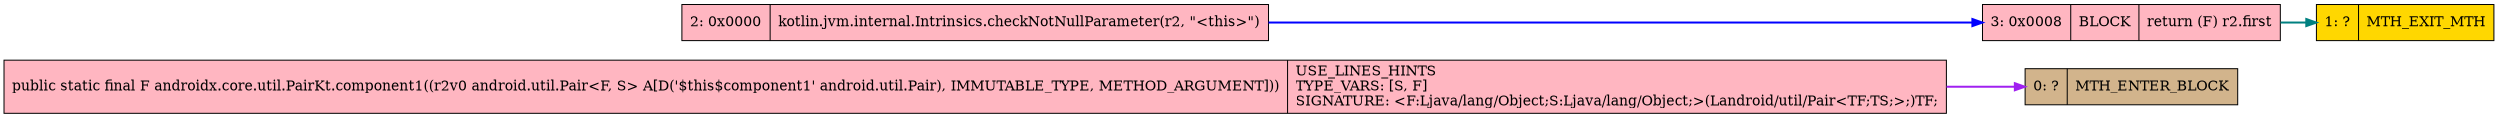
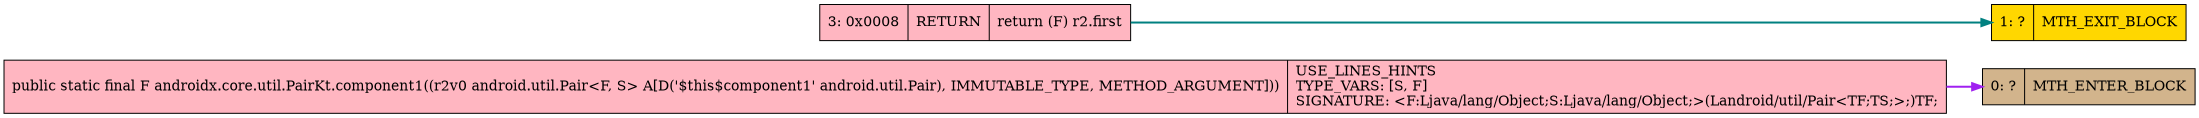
node "3: 0x0008": text "BLOCK" -> "RETURN"
node "1: ?": text "MTH_EXIT_MTH" -> "MTH_EXIT_BLOCK"
node "2: 0x0000": removed
